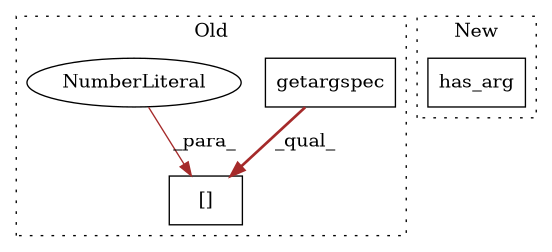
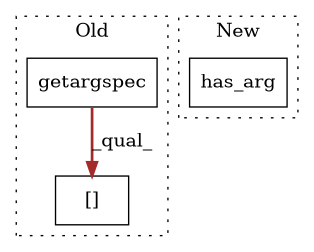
node "NumberLiteral": removed
